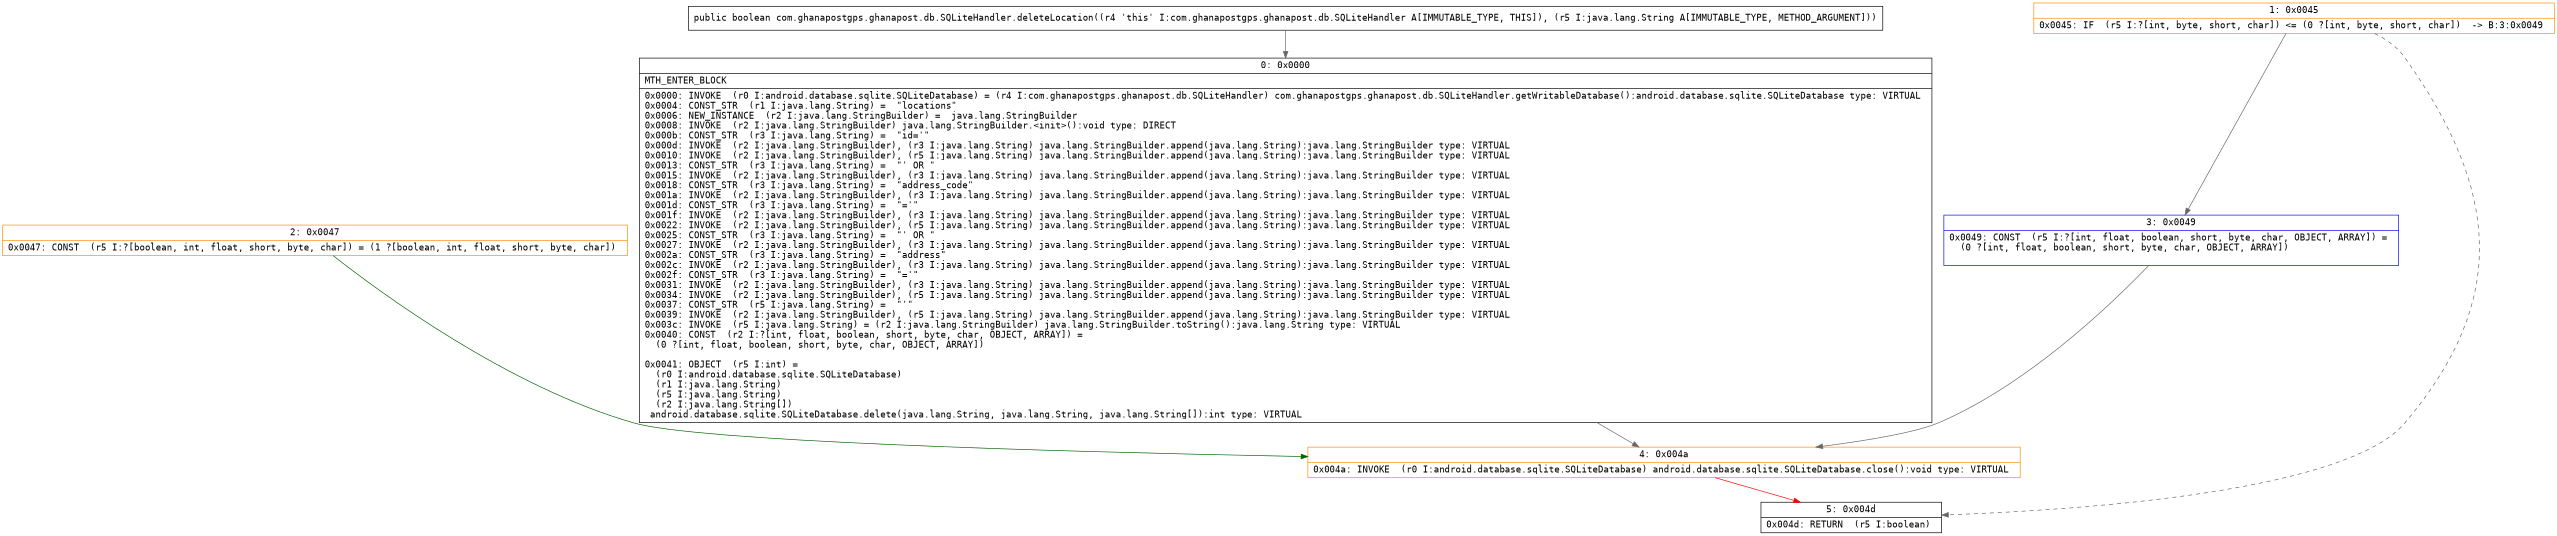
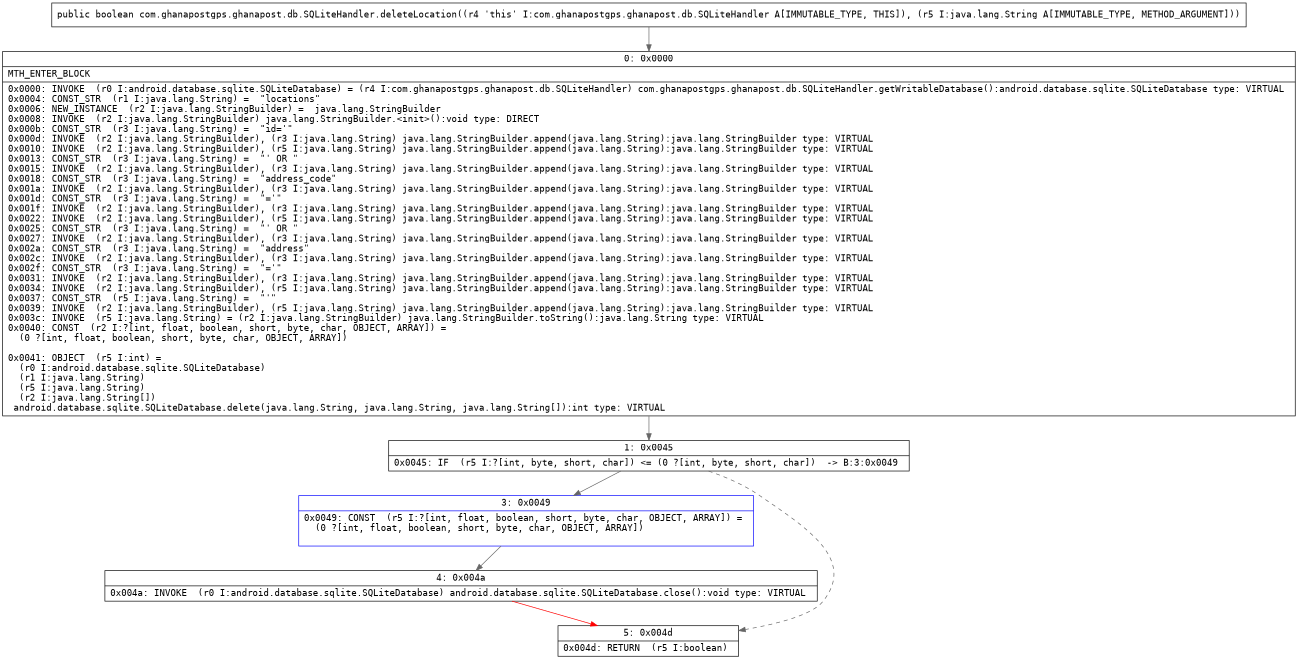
node "1: 0x0045": color darkorange -> black
node "2: 0x0047": removed
edge "0: 0x0000" -> "4: 0x004a": now "0: 0x0000" -> "1: 0x0045"
node "4: 0x004a": color darkorange -> black
